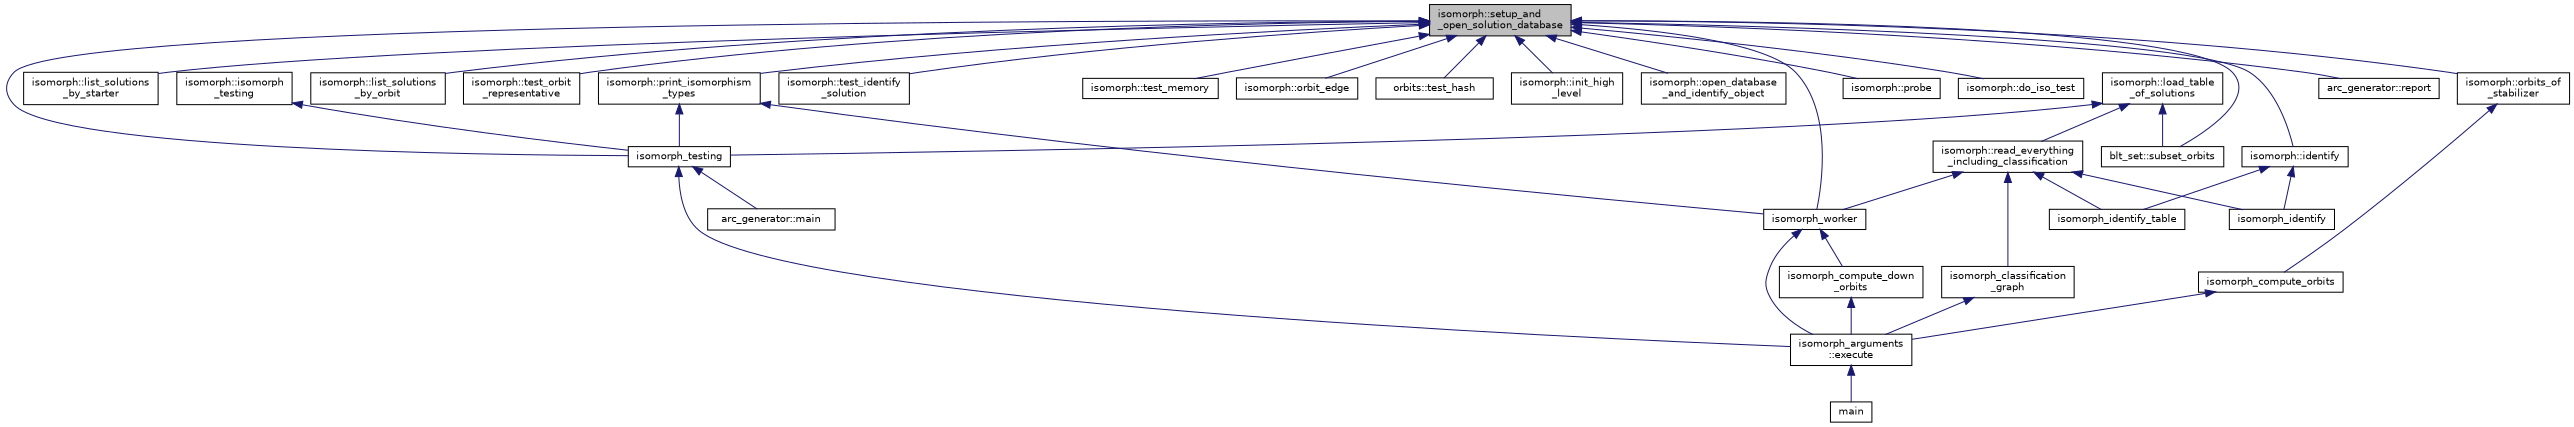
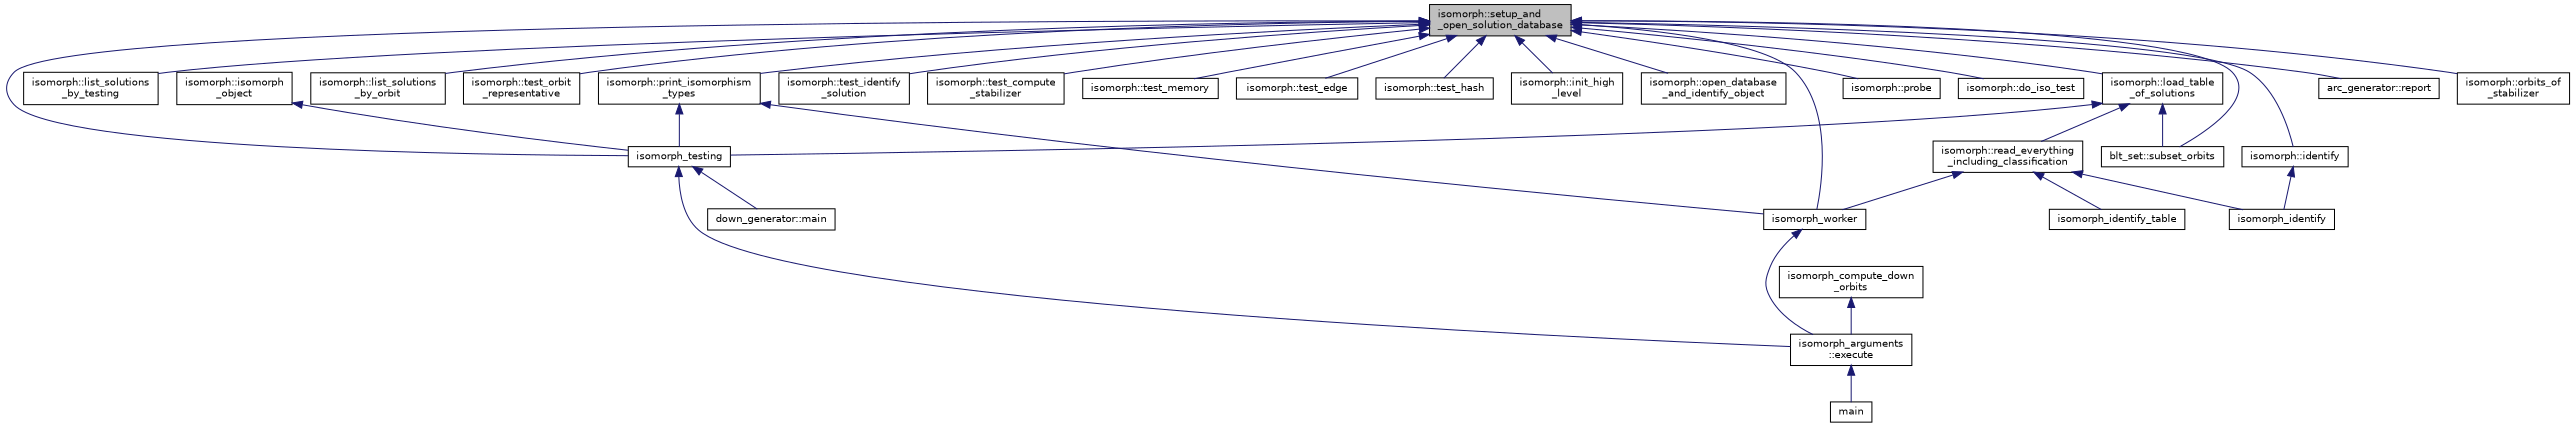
edge "isomorph::load_table _of_solutions" -> "isomorph::setup_and _open_solution_database": added
node "isomorph::list_solutions _by_starter": label "isomorph::list_solutions _by_starter" -> "isomorph::list_solutions _by_testing"
node "isomorph::isomorph _testing": label "isomorph::isomorph _testing" -> "isomorph::isomorph _object"
node "isomorph::test_compute _stabilizer": added
node "isomorph::orbit_edge": label "isomorph::orbit_edge" -> "isomorph::test_edge"
node "orbits::test_hash": label "orbits::test_hash" -> "isomorph::test_hash"
edge "isomorph_identify_table" -> "isomorph::identify": removed
node "arc_generator::main": label "arc_generator::main" -> "down_generator::main"
edge "isomorph_compute_down _orbits" -> "isomorph_worker": removed
node "isomorph_classification _graph": removed
node "isomorph_compute_orbits": removed
